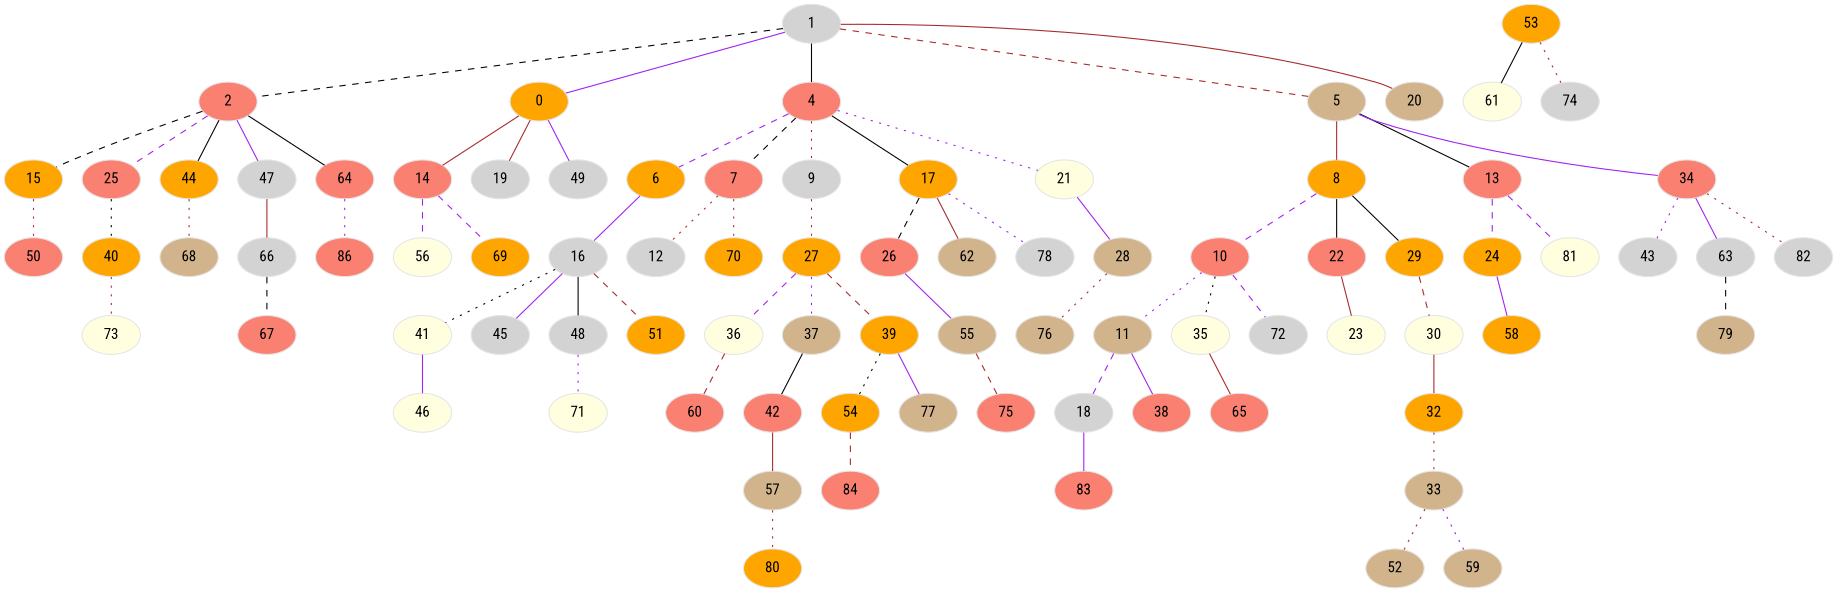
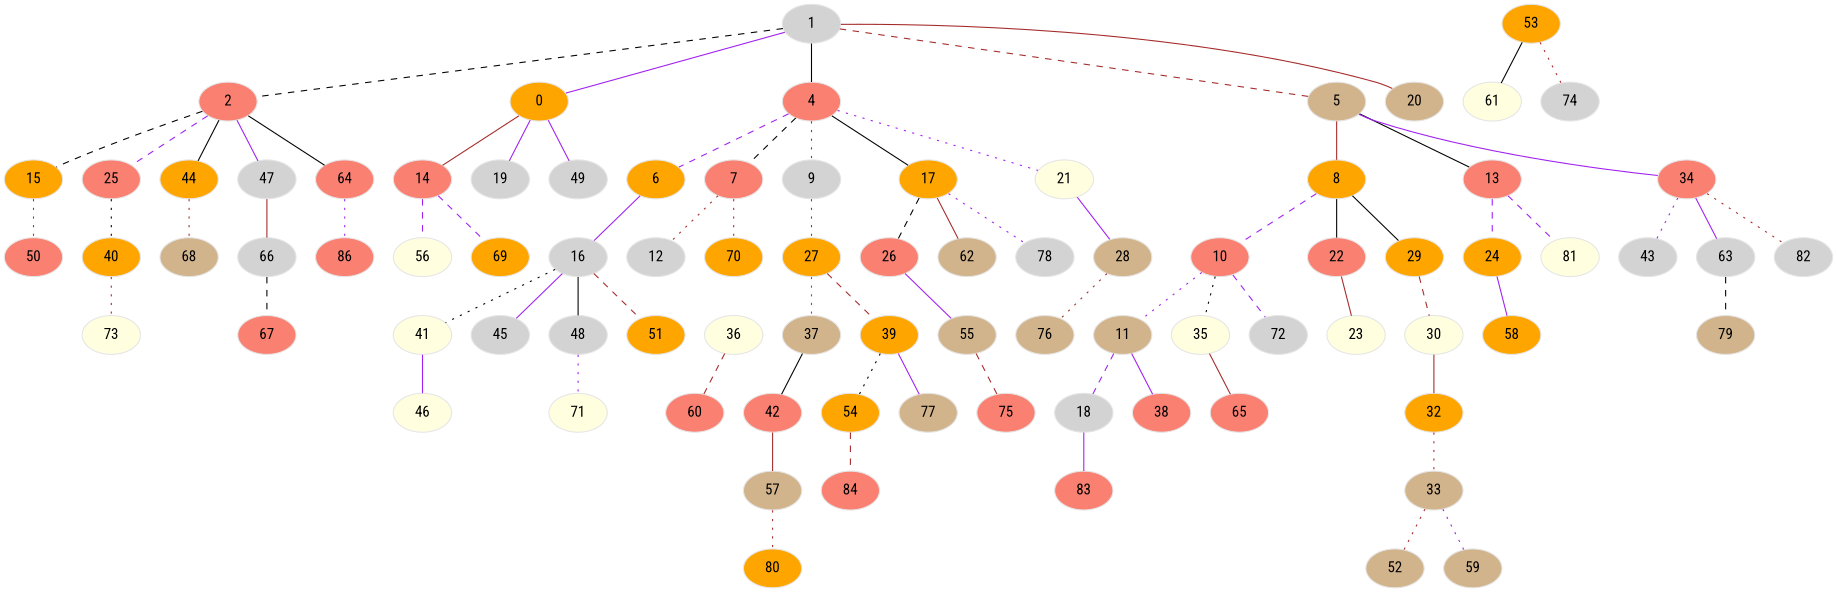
edge "0" -- "19": color brown -> purple
edge "27" -- "36": removed
